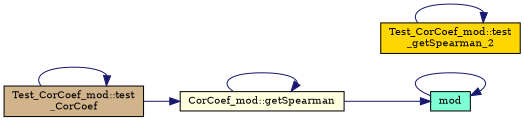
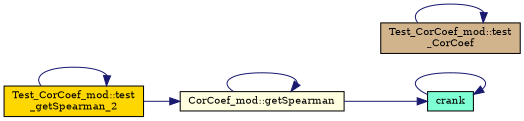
edge "Test_CorCoef_mod::test _CorCoef" -> "CorCoef_mod::getSpearman": now "Test_CorCoef_mod::test _getSpearman_2" -> "CorCoef_mod::getSpearman"
node "mod": label "mod" -> "crank"
